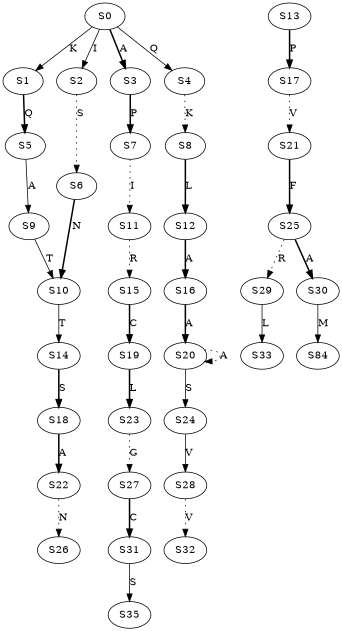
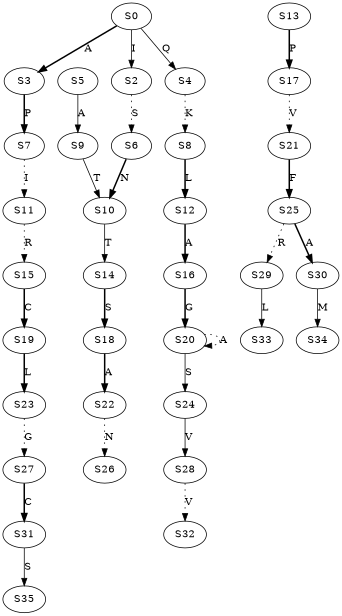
node "S1": removed
edge "S16" -> "S20": label "A" -> "G"
node "S84": label "S84" -> "S34"
